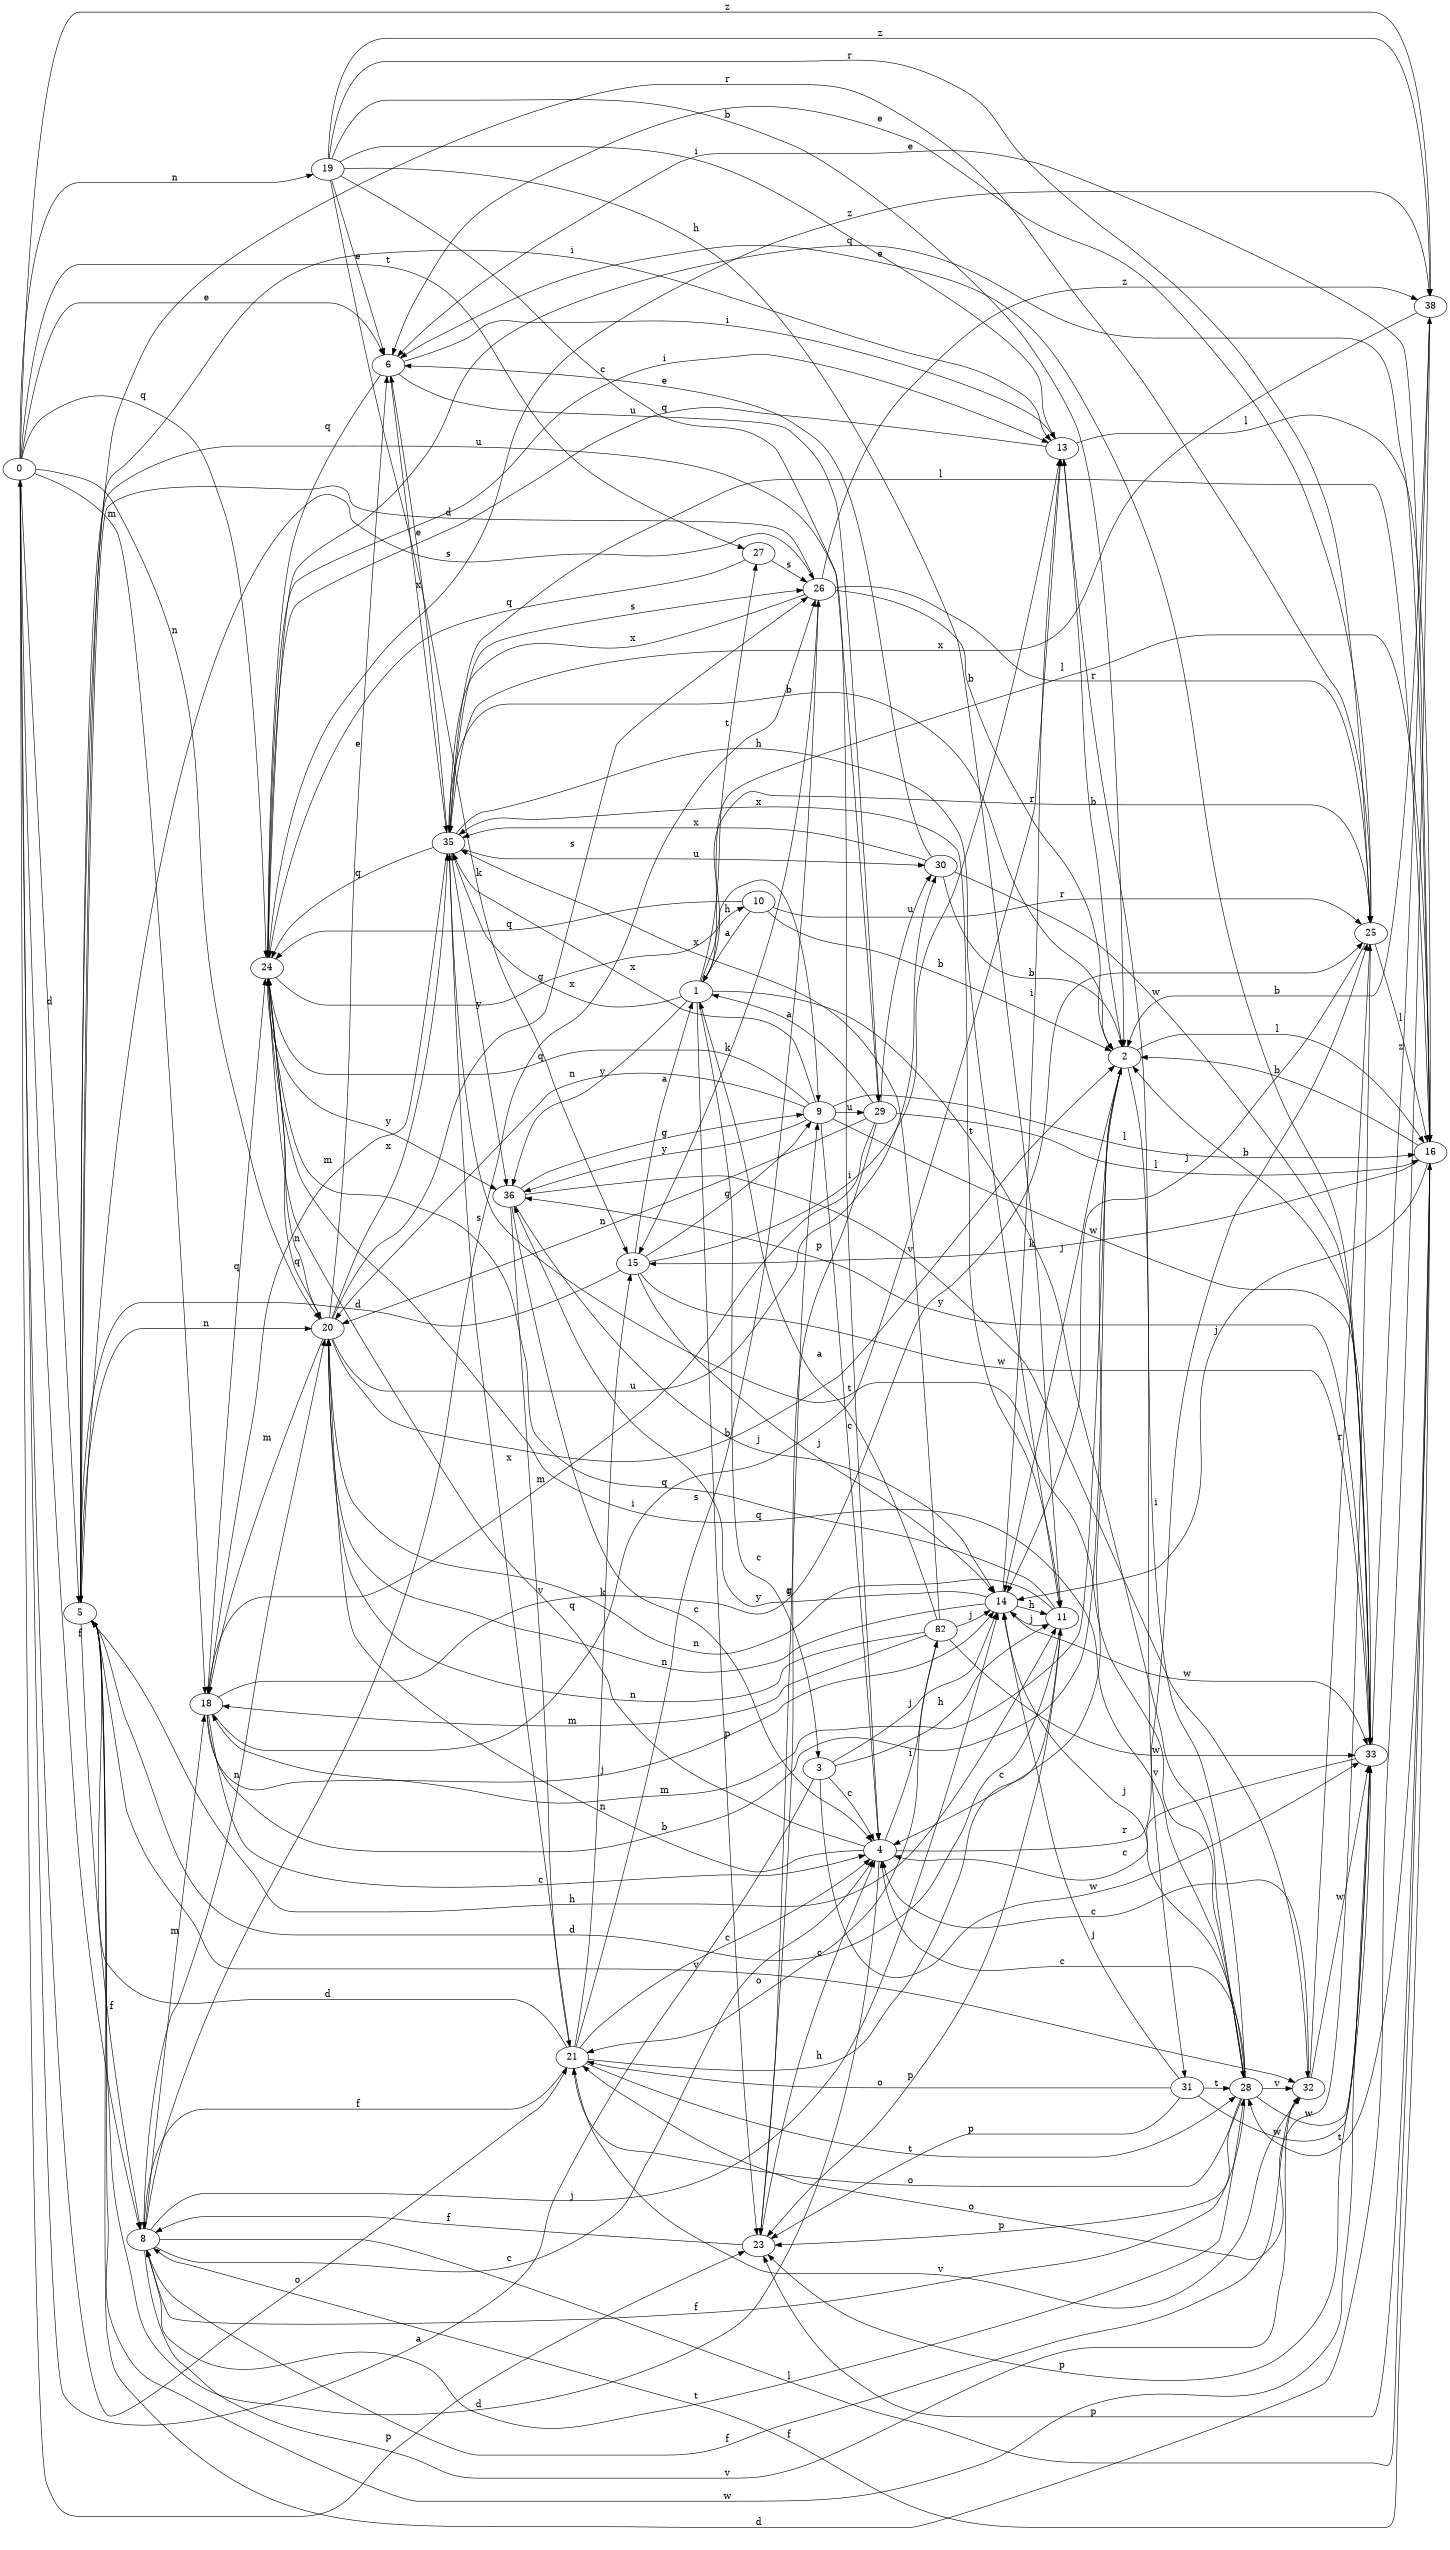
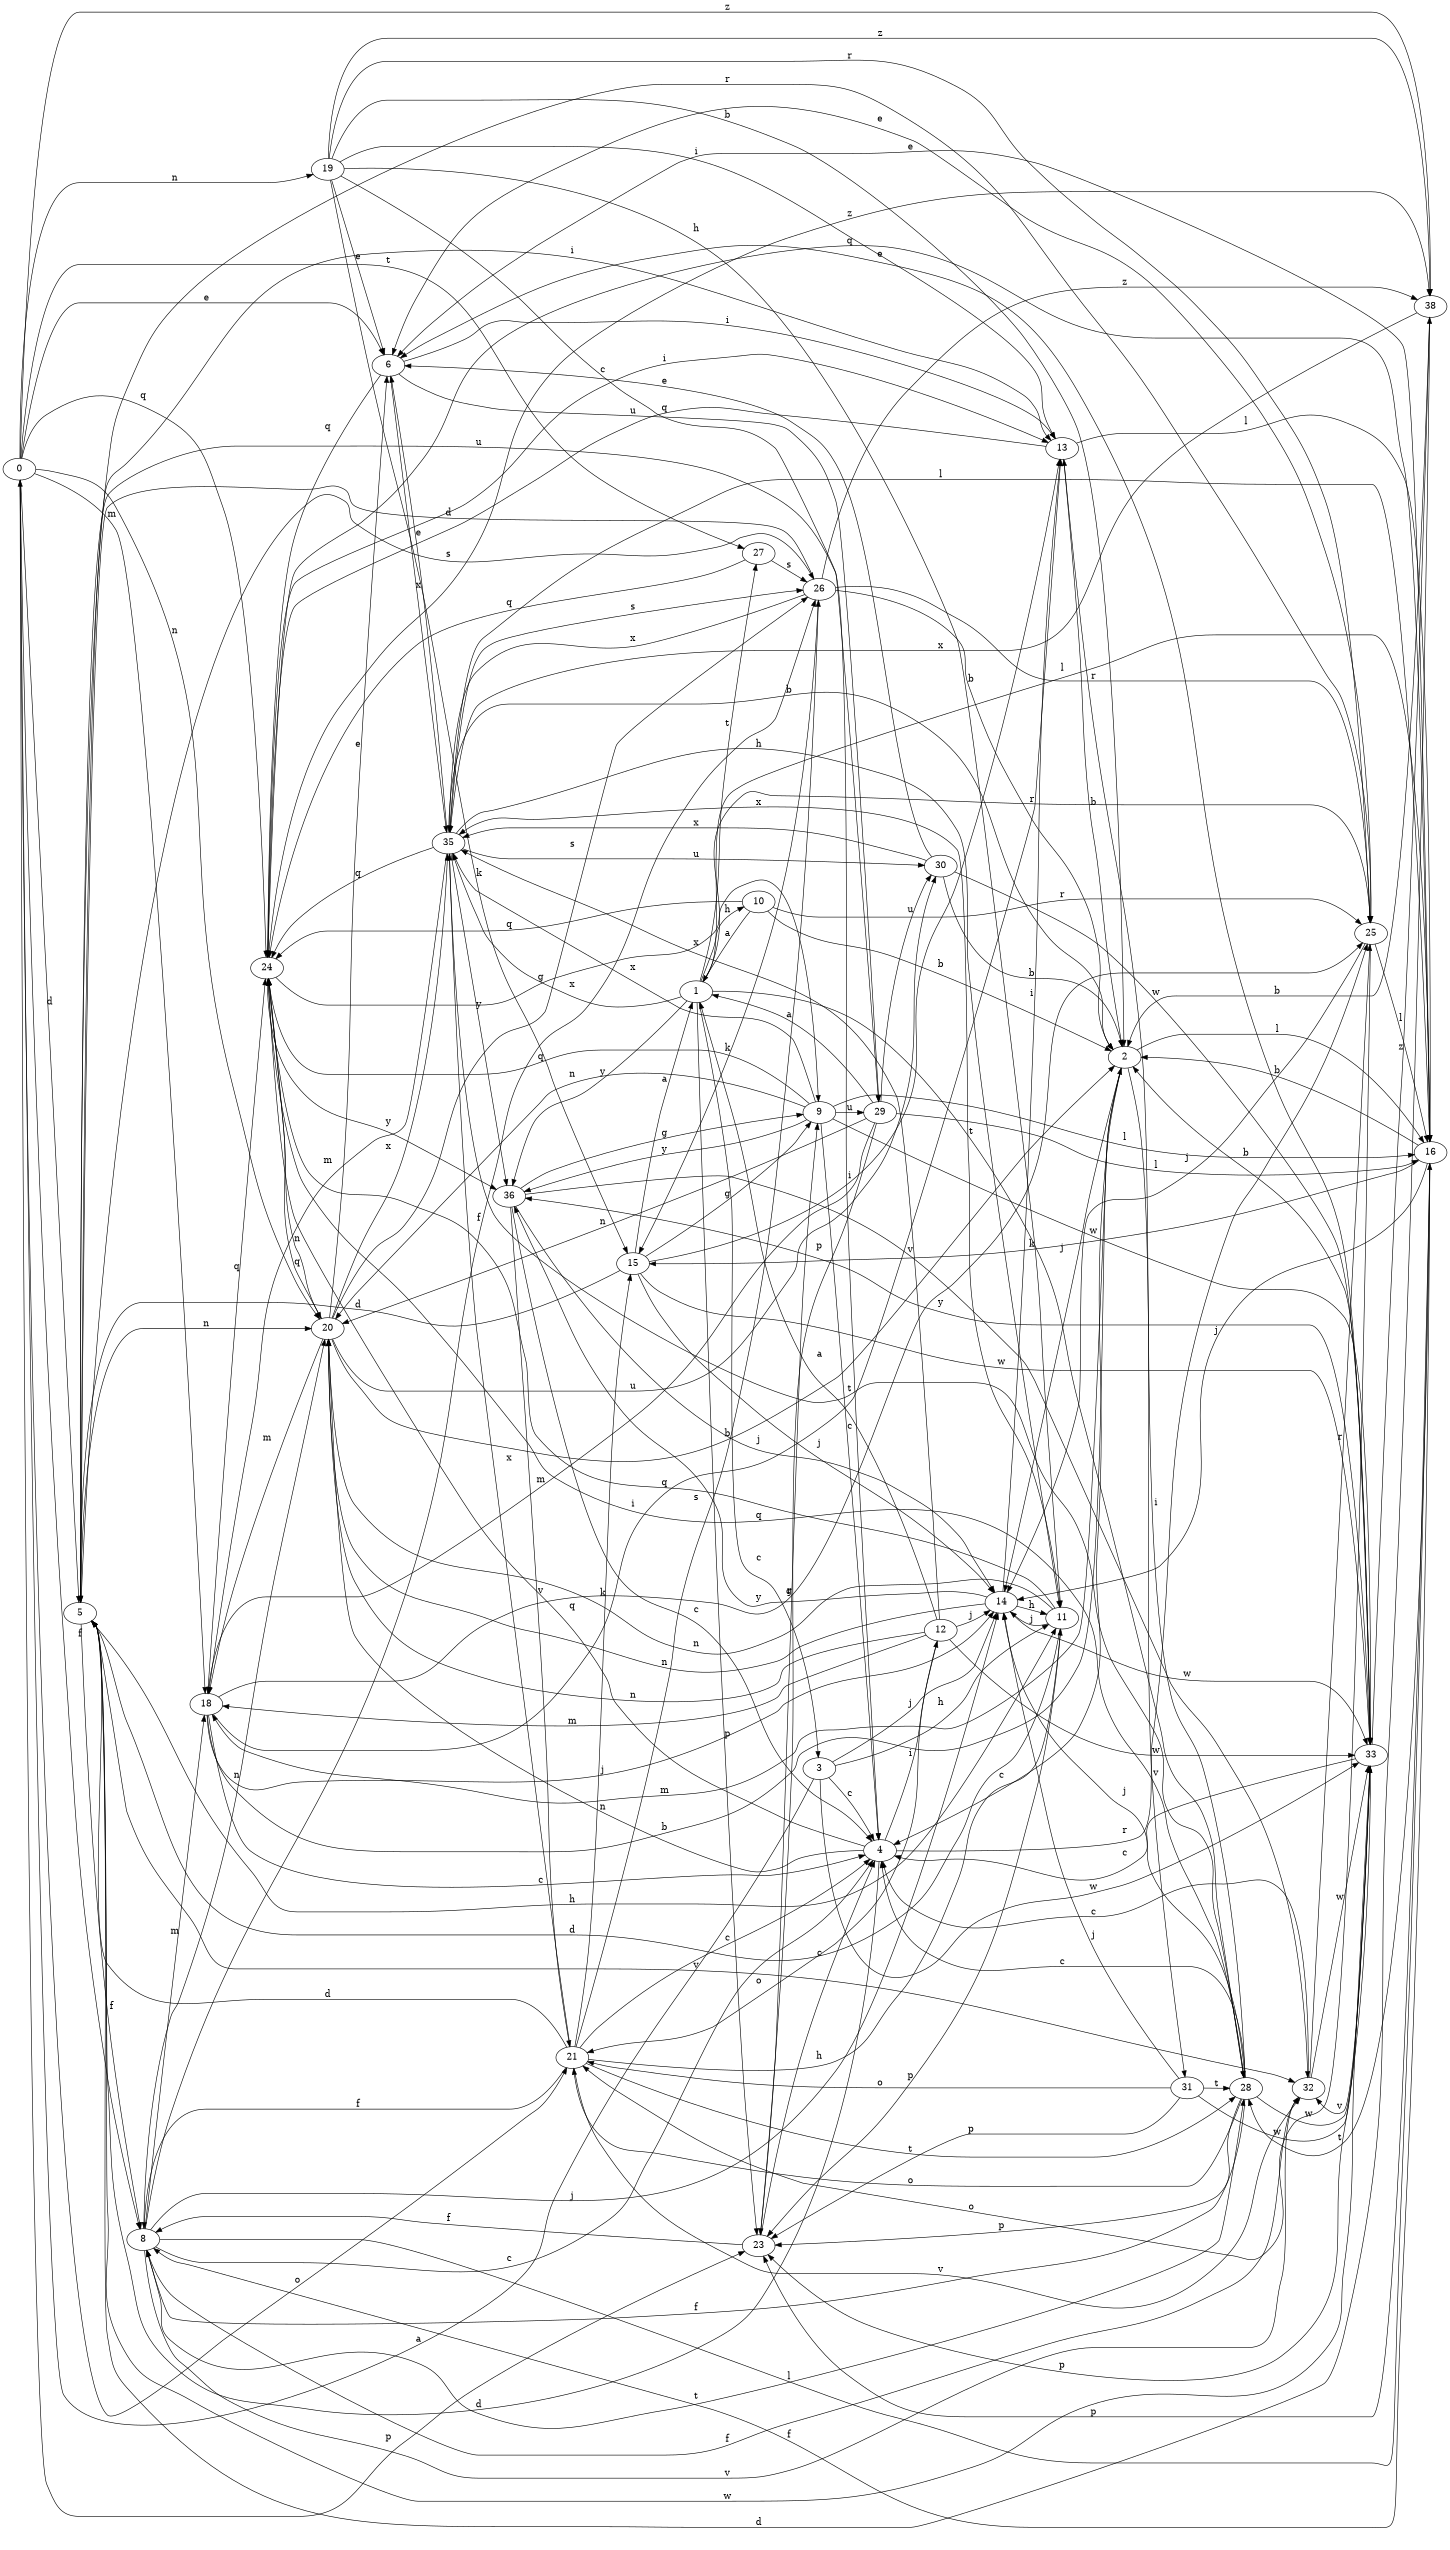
edge "8" -> "26": label "s" -> "f"
node "82": label "82" -> "12"
edge "28" -> "32": now "33" -> "32"
